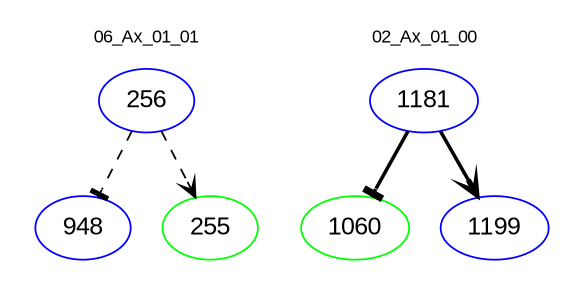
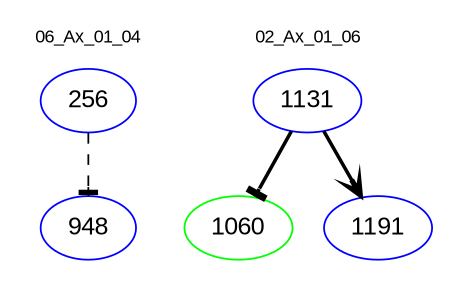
cluster "06_Ax_01_01": label "06_Ax_01_01" -> "06_Ax_01_04"
cluster "02_Ax_01_00": label "02_Ax_01_00" -> "02_Ax_01_06"
node "1181": label "1181" -> "1131"
node "255": removed
node "1199": label "1199" -> "1191"
